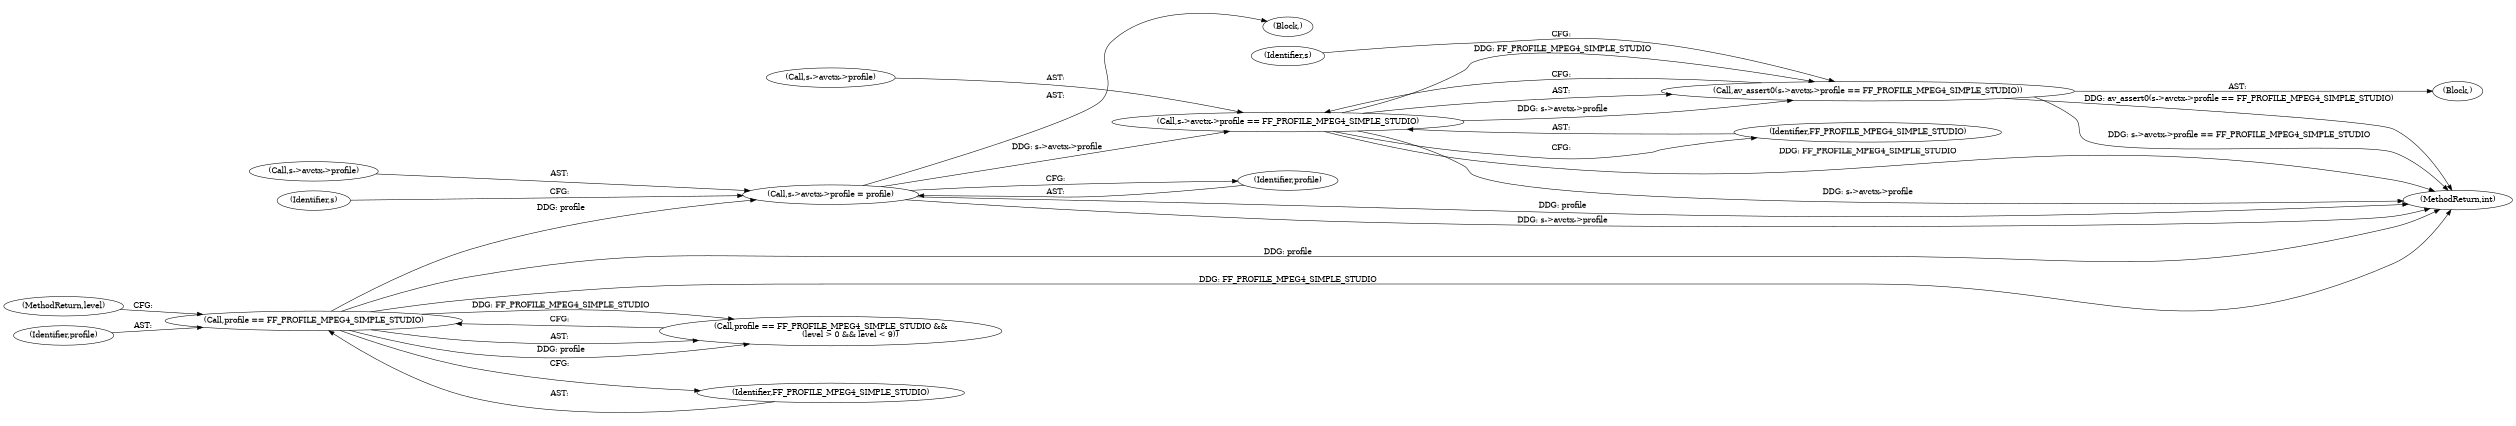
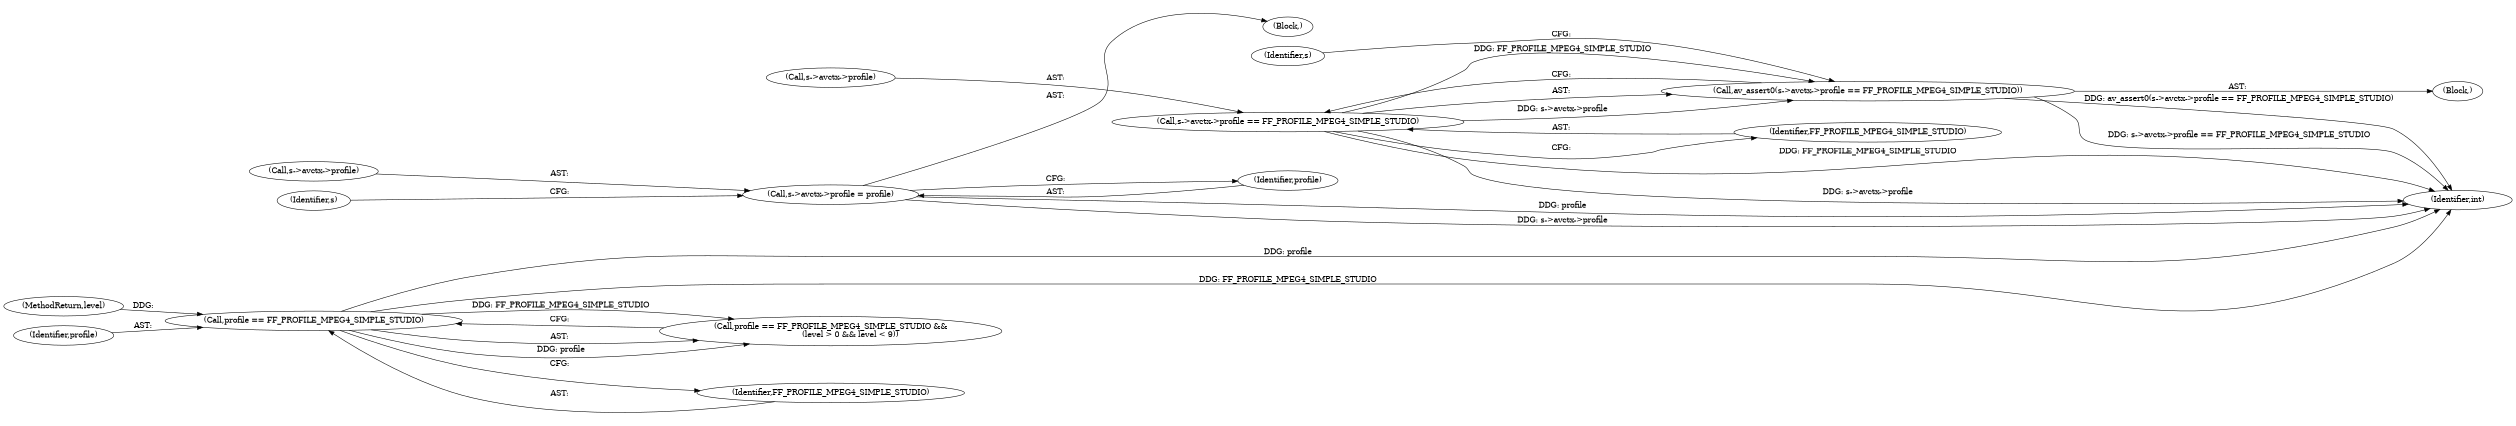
edge "(Call,s->avctx->profile = profile)" -> "(Call,s->avctx->profile == FF_PROFILE_MPEG4_SIMPLE_STUDIO)": removed, label "DDG: s->avctx->profile"
node "(MethodReturn,int)": label "(MethodReturn,int)" -> "(Identifier,int)"
edge "(Call,profile == FF_PROFILE_MPEG4_SIMPLE_STUDIO)" -> "(Call,s->avctx->profile = profile)": removed, label "DDG: profile"
edge "(MethodReturn,level)" -> "(Call,profile == FF_PROFILE_MPEG4_SIMPLE_STUDIO)": label "CFG: " -> "DDG: "
